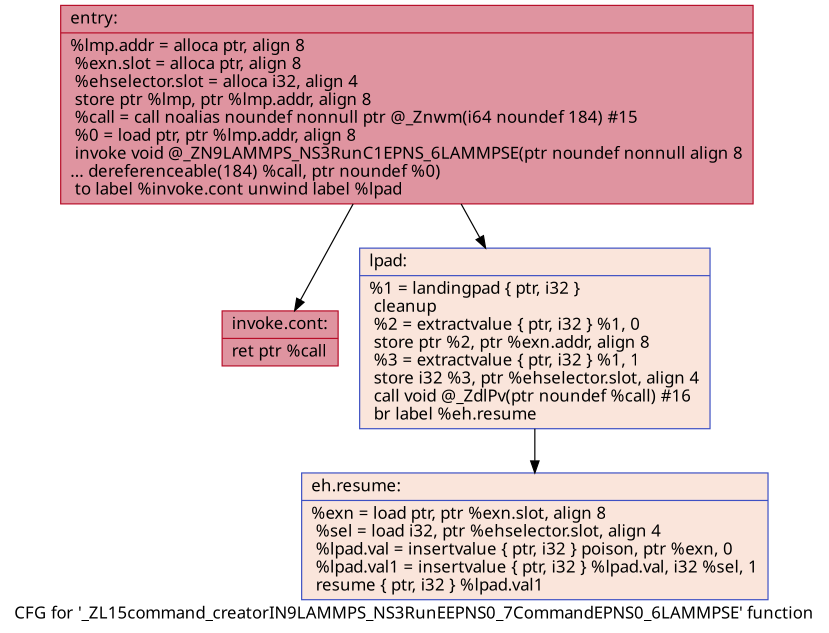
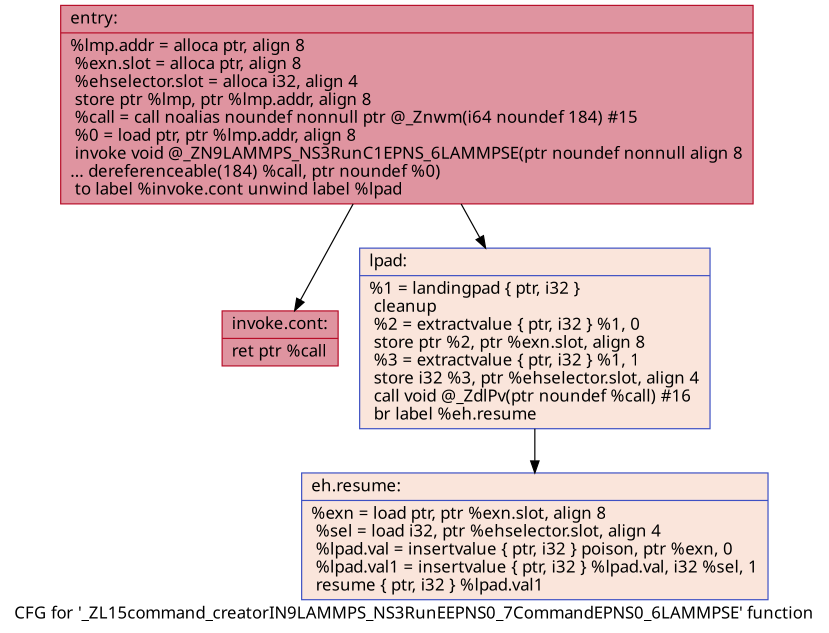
node "lpad:": text "store ptr %2, ptr %exn.addr, align 8" -> "store ptr %2, ptr %exn.slot, align 8"
